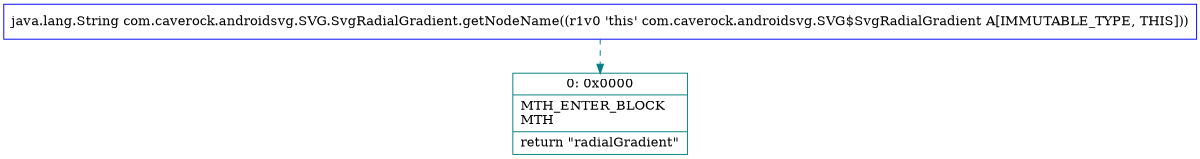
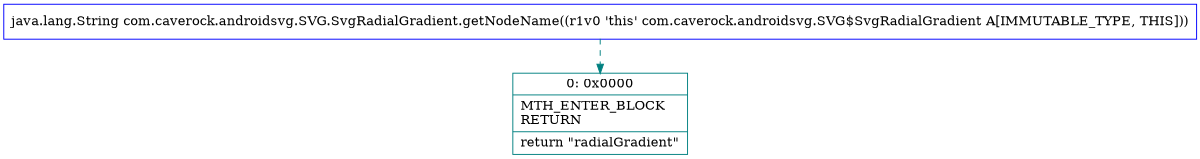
node "0: 0x0000": text "MTH" -> "RETURN"
